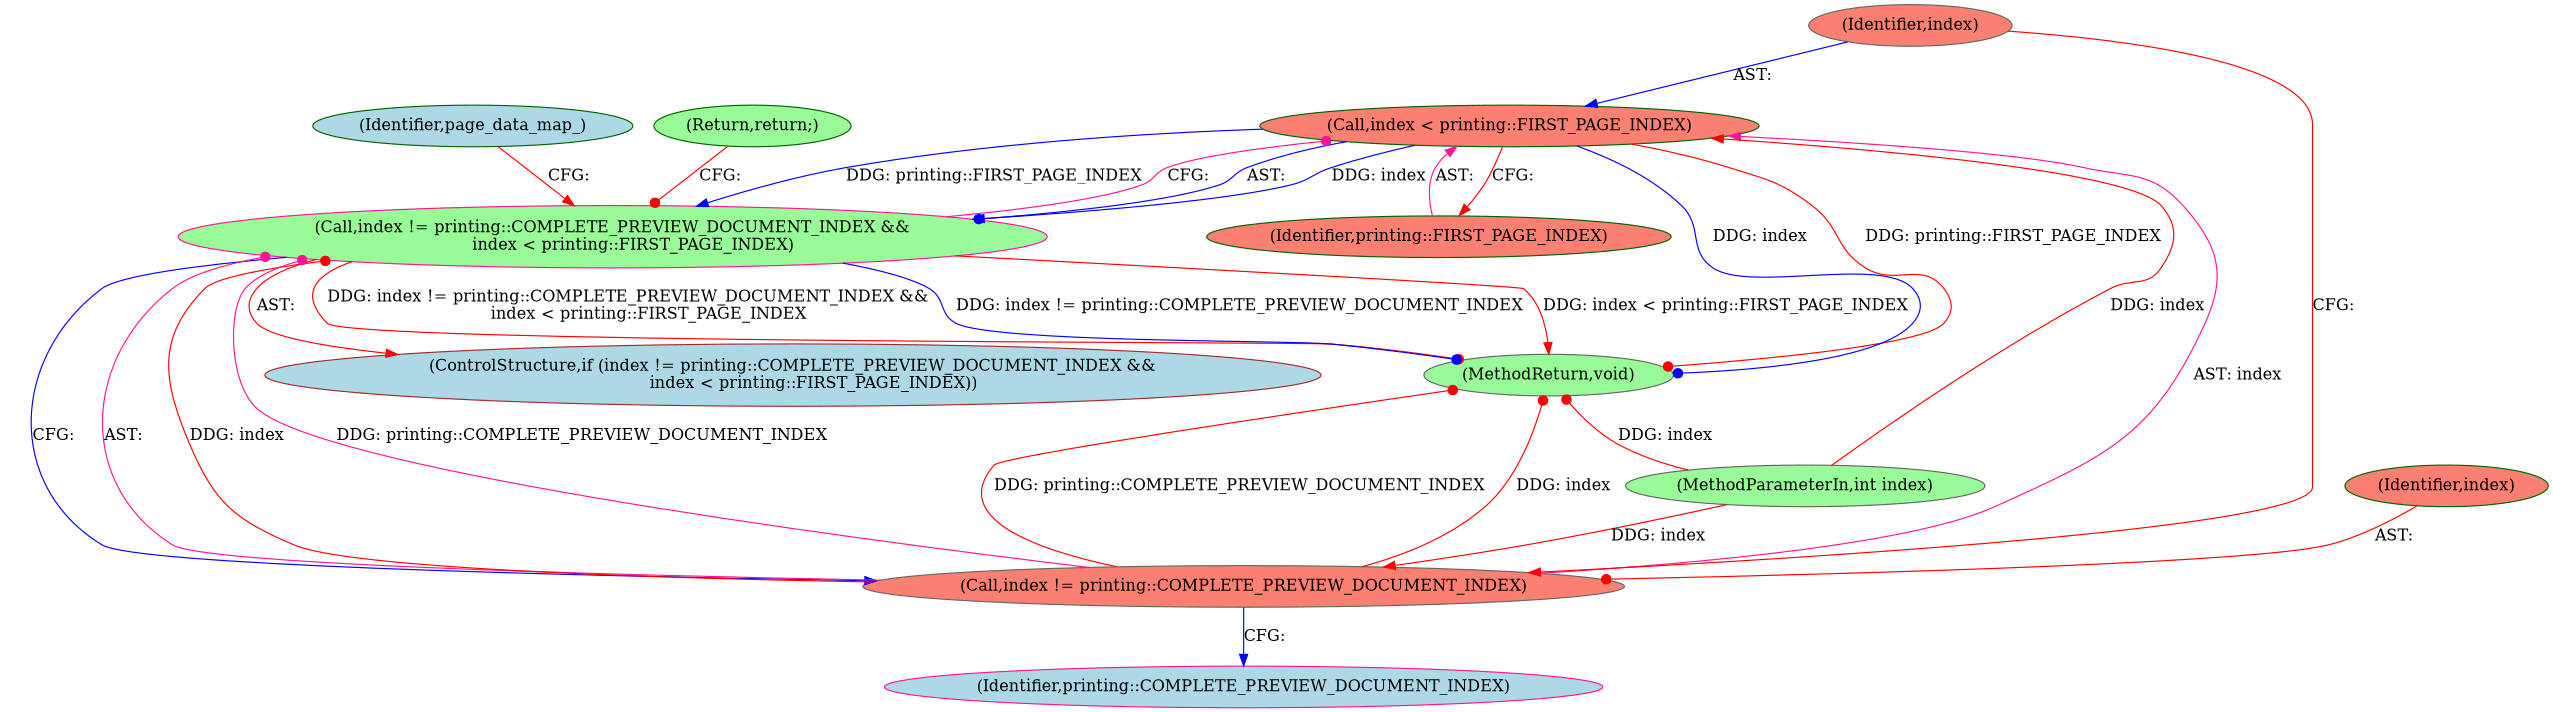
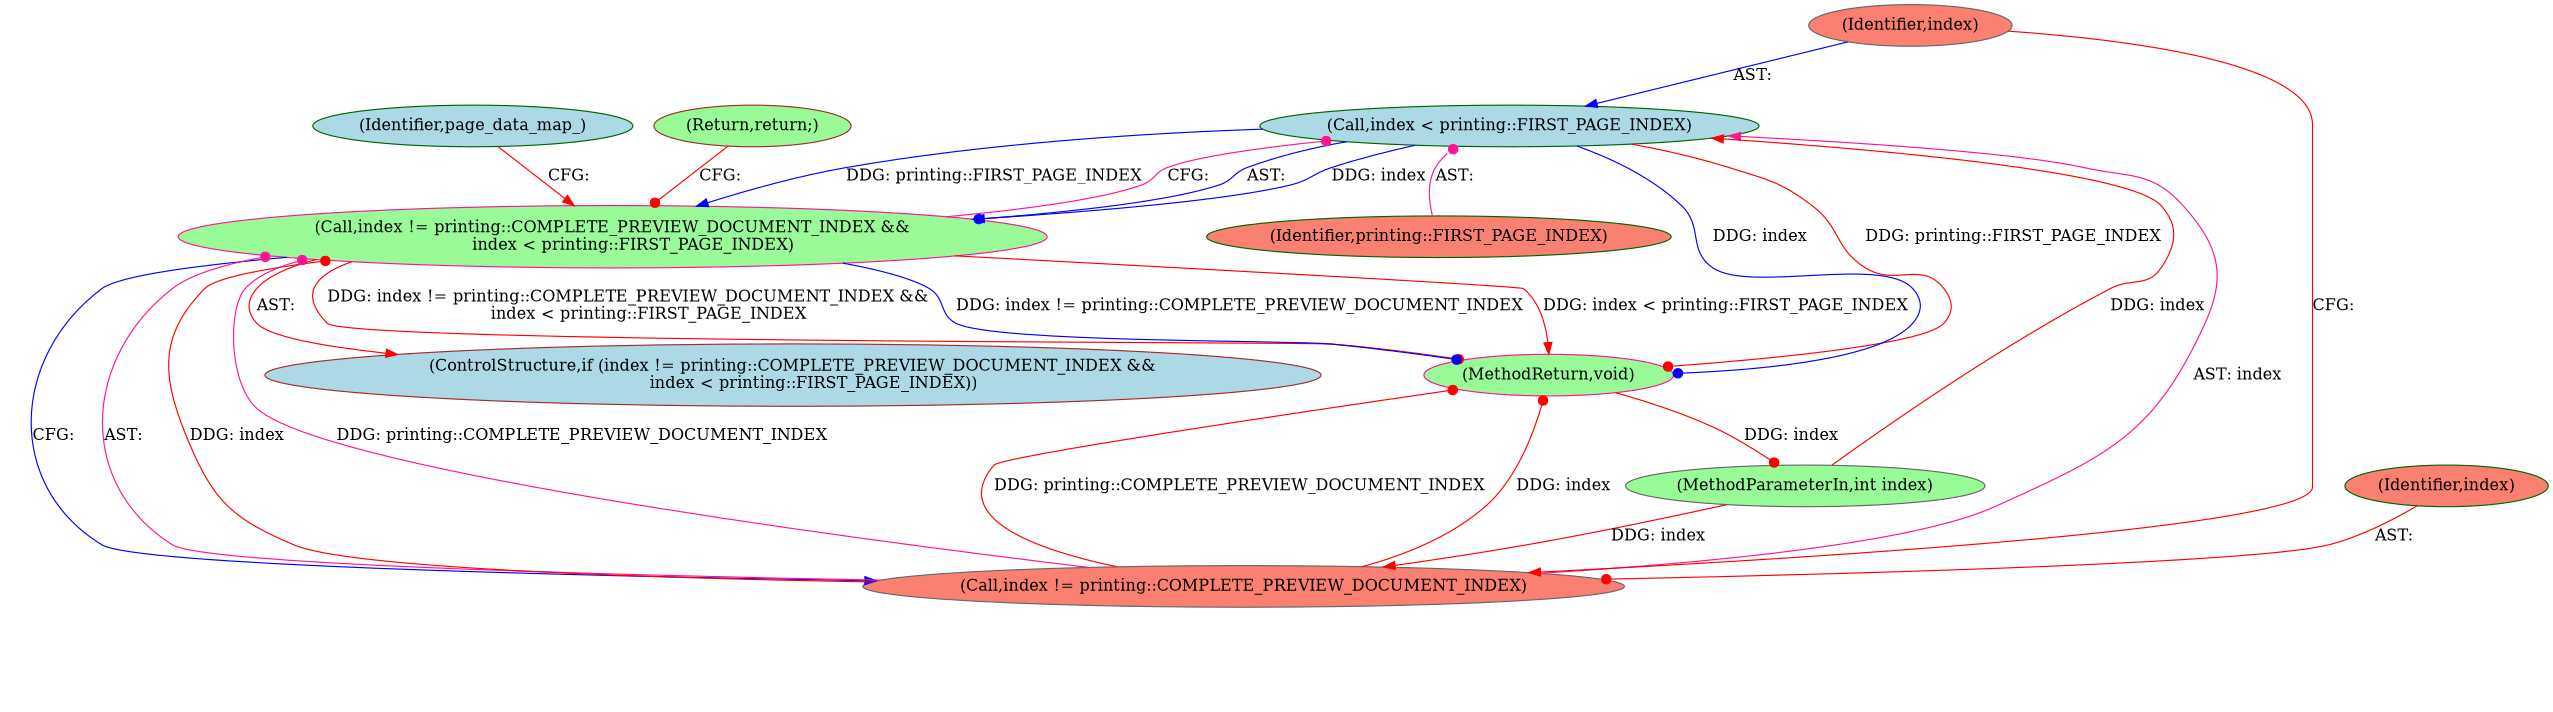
node "(Return,return;)": color darkgreen -> brown
node "(Call,index < printing::FIRST_PAGE_INDEX)": fillcolor salmon -> lightblue
edge "(Call,index < printing::FIRST_PAGE_INDEX)" -> "(Identifier,printing::FIRST_PAGE_INDEX)": removed, label "CFG:"
edge "(Identifier,printing::FIRST_PAGE_INDEX)" -> "(Call,index < printing::FIRST_PAGE_INDEX)": arrowhead normal -> dot
node "(MethodReturn,void)": color gray40 -> deeppink
edge "(MethodParameterIn,int index)" -> "(MethodReturn,void)": reversed
node "(Identifier,printing::COMPLETE_PREVIEW_DOCUMENT_INDEX)": removed
